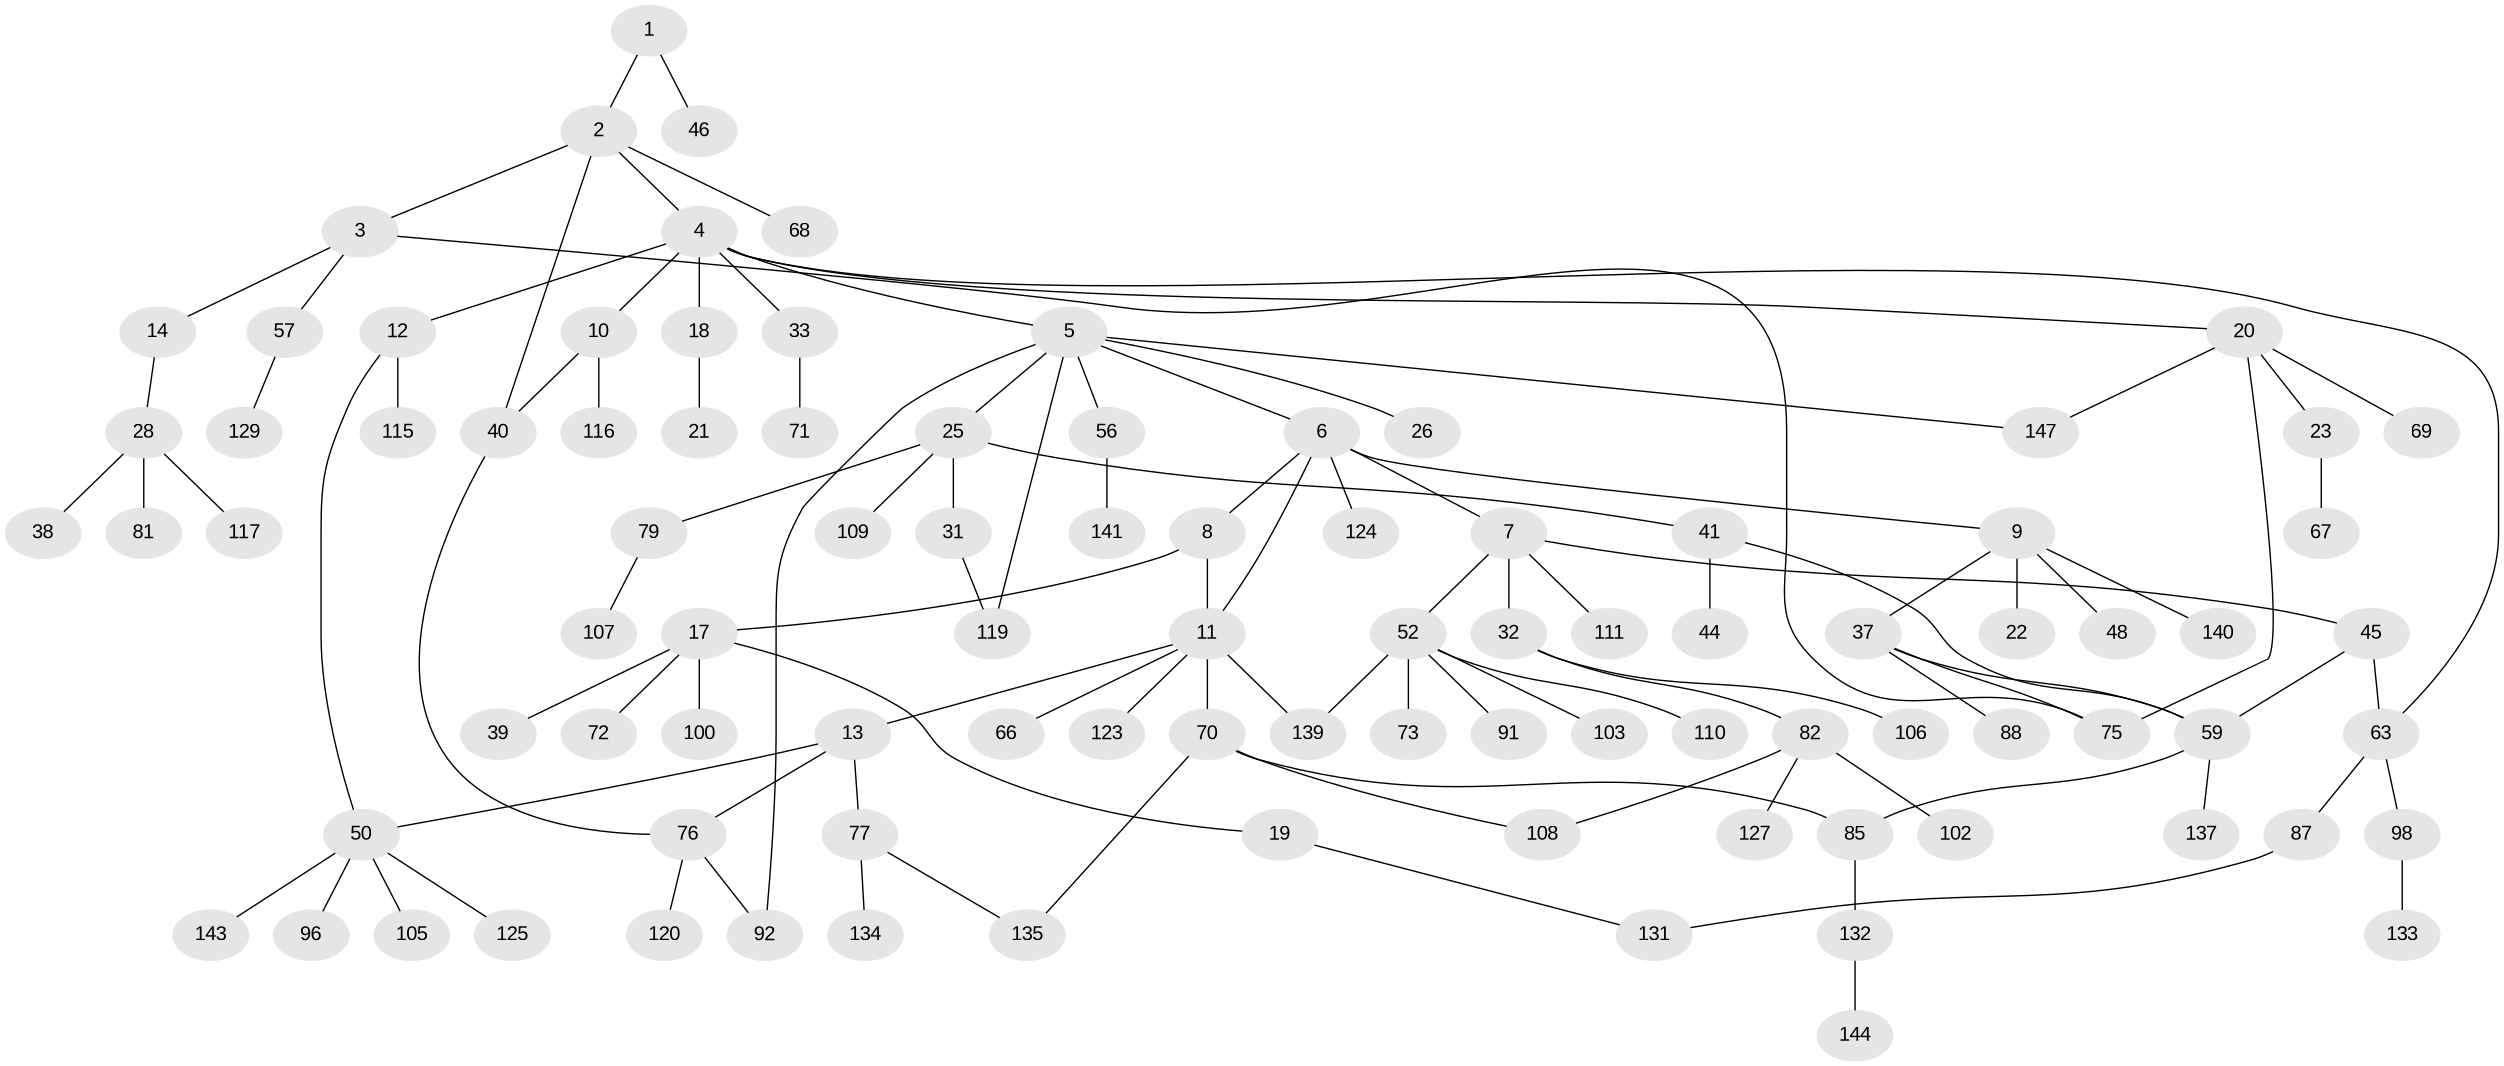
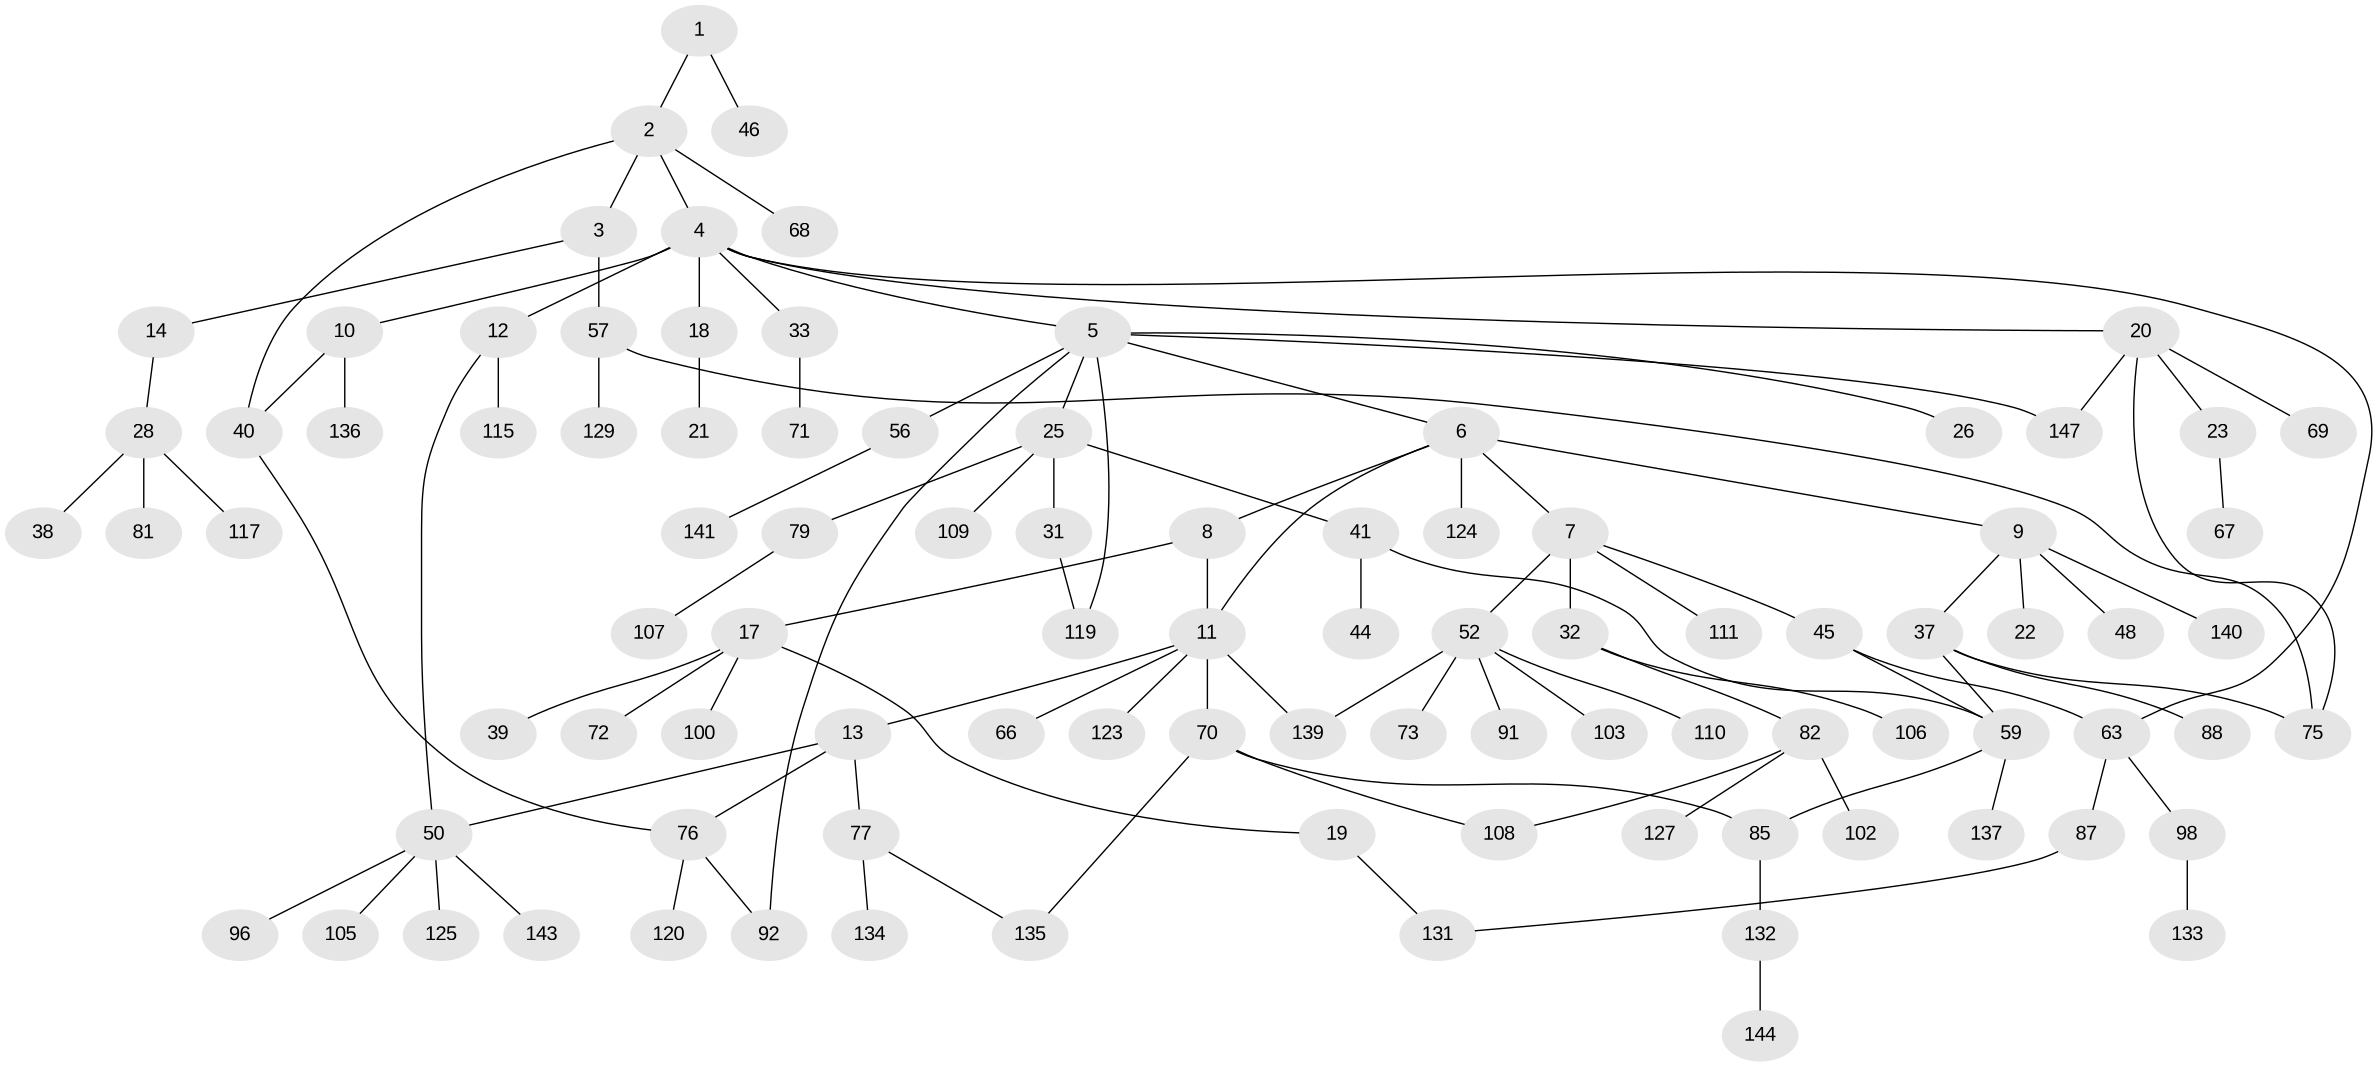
edge "3" -- "75": now "57" -- "75"
node "116": label "116" -> "136"
